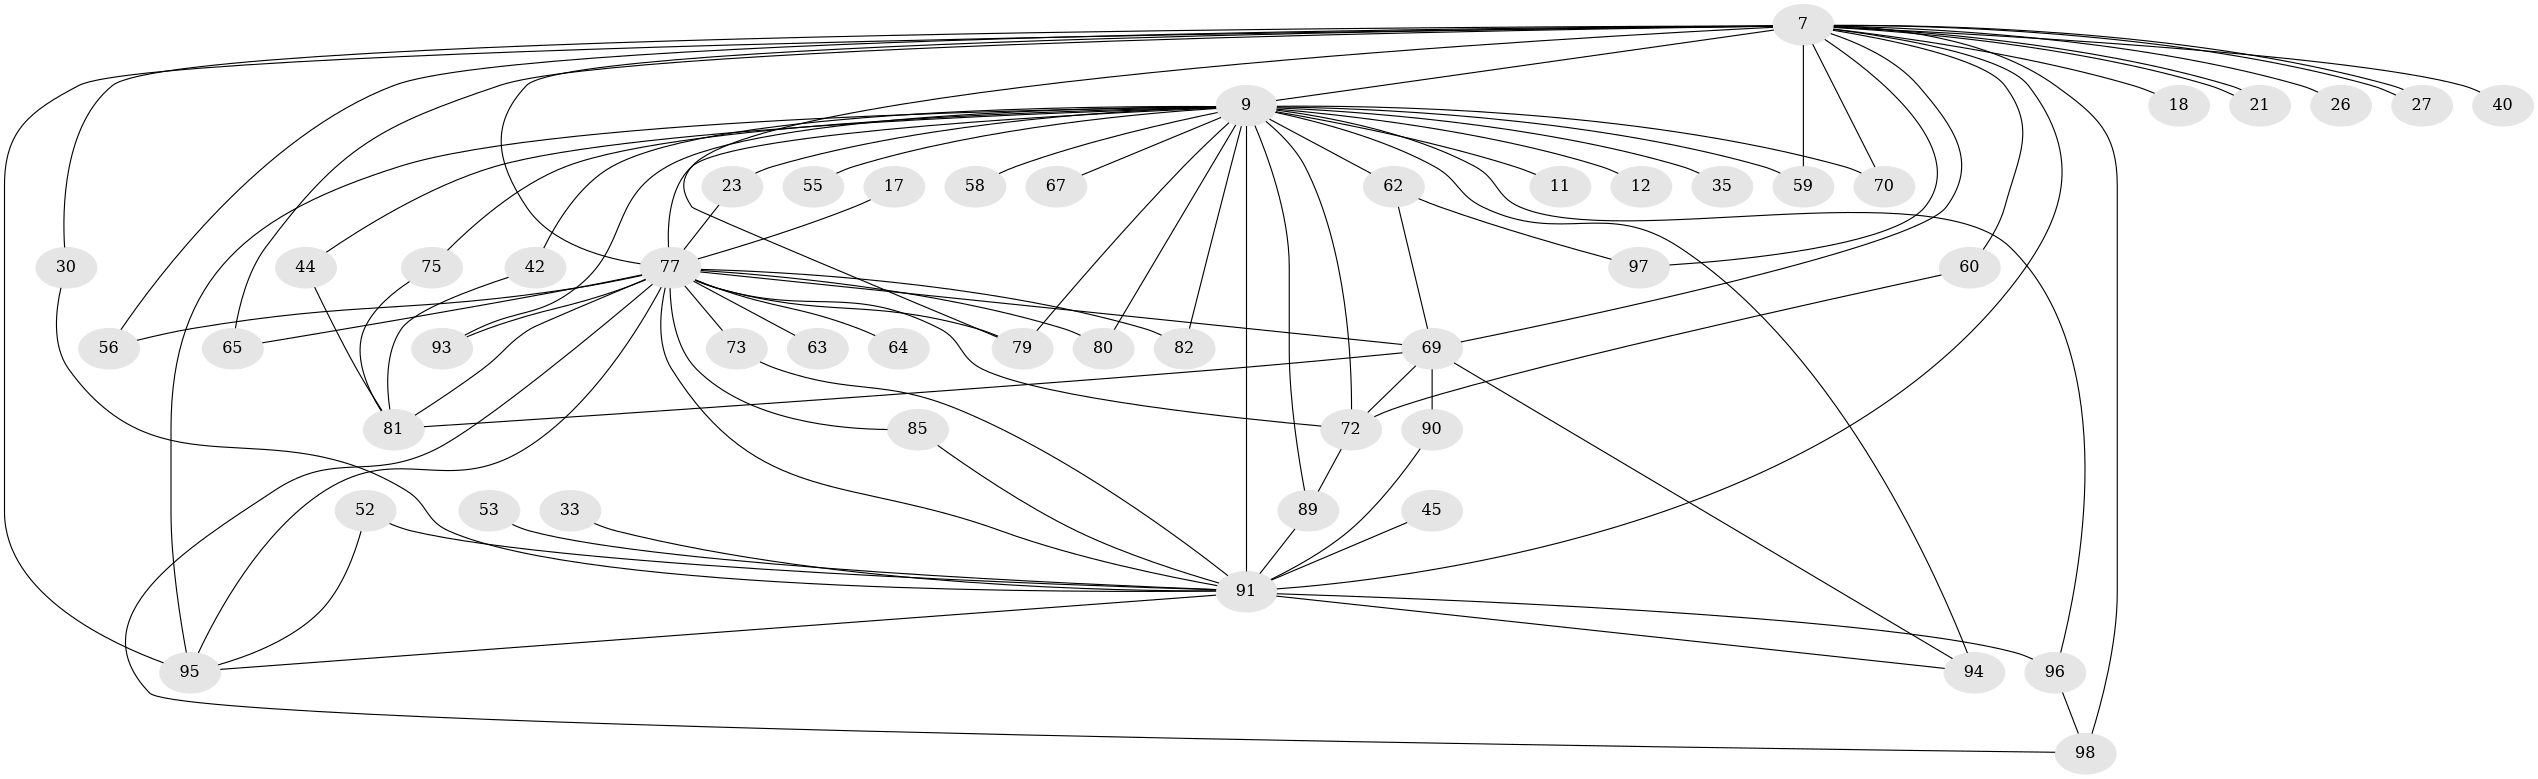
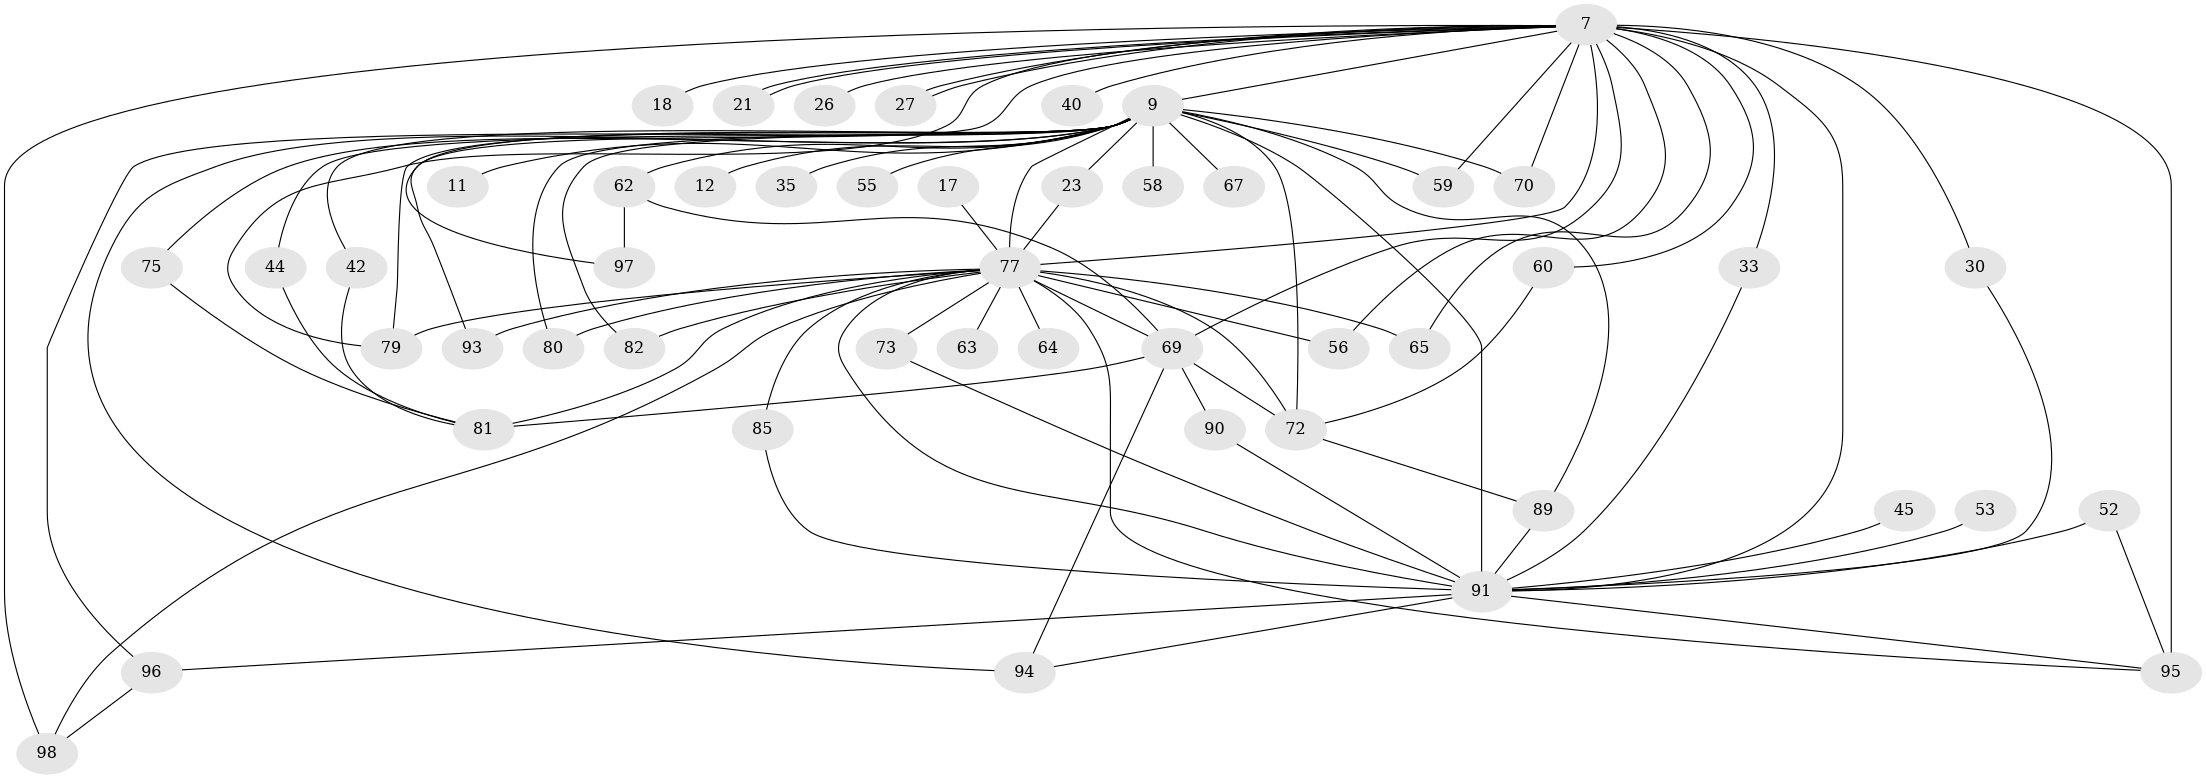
edge "7" -- "33": added
edge "9" -- "95": removed
